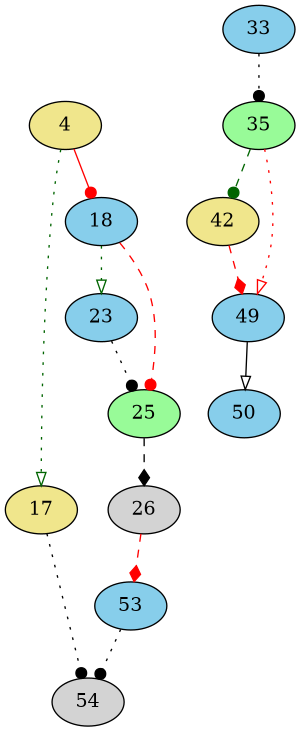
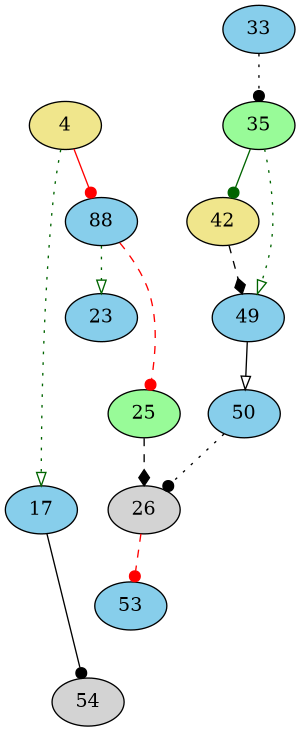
edge "35" -> "42": style dashed -> solid
edge "35" -> "49": color red -> darkgreen
node "18": label "18" -> "88"
edge "42" -> "49": color red -> black
edge "23" -> "25": removed
edge "50" -> "26": added
node "17": fillcolor khaki -> skyblue
edge "26" -> "53": arrowhead diamond -> dot
edge "17" -> "54": style dotted -> solid
edge "53" -> "54": removed
